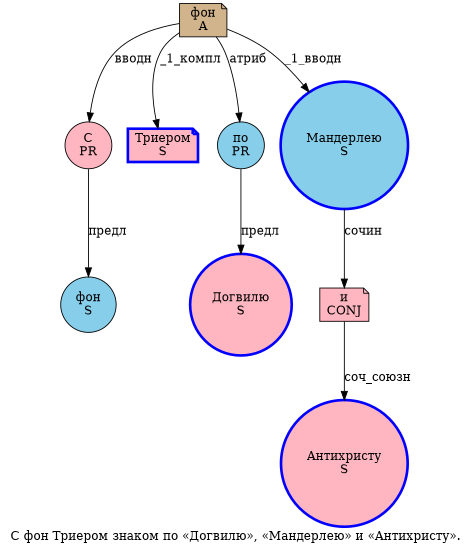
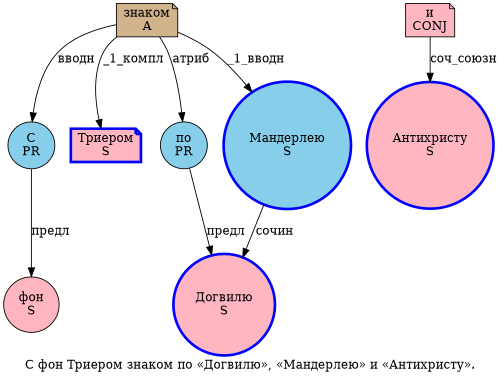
node "фон A": label "фон A" -> "знаком A"
node "С PR": fillcolor lightpink -> skyblue
edge "Мандерлею S" -> "и CONJ": now "Мандерлею S" -> "Догвилю S"
node "фон S": fillcolor skyblue -> lightpink
